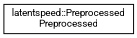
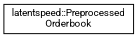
node "latentspeed::Preprocessed Preprocessed": label "latentspeed::Preprocessed Preprocessed" -> "latentspeed::Preprocessed Orderbook"
